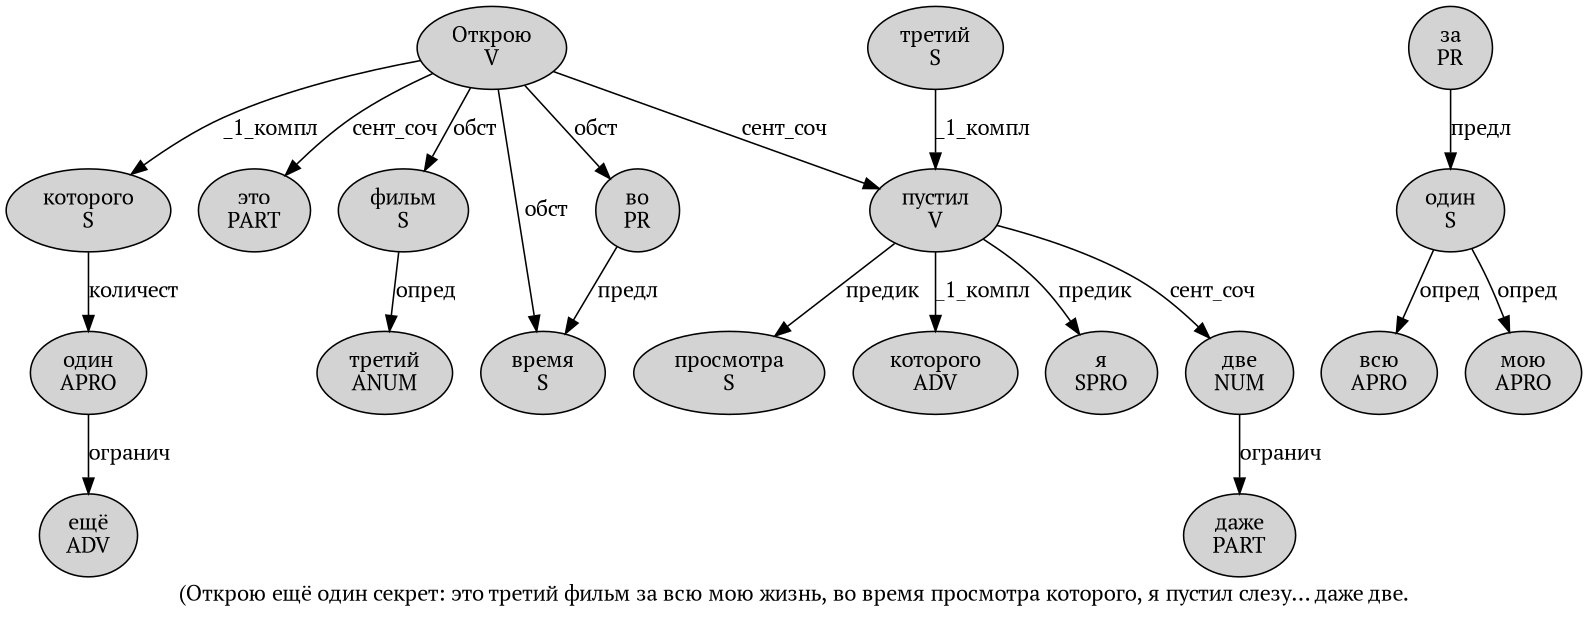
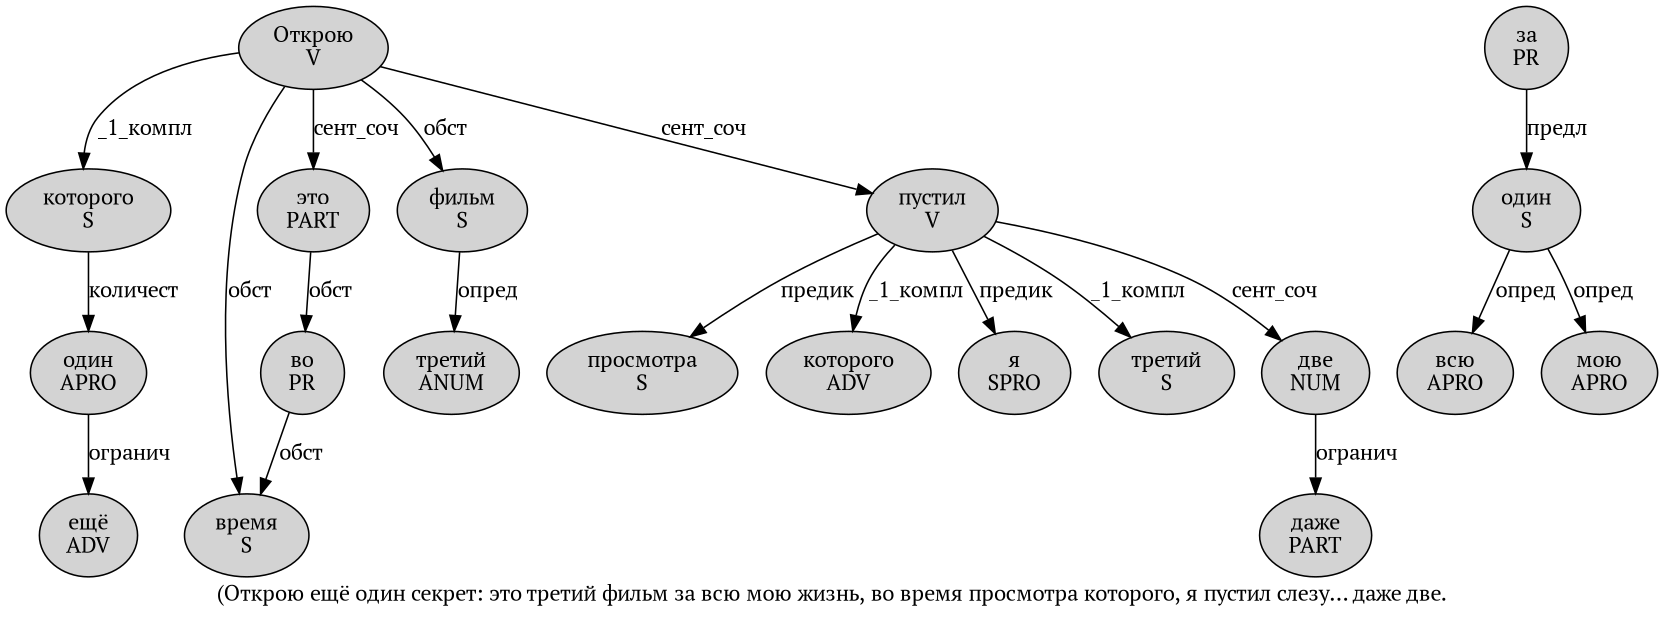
edge "третий S" -> "пустил V": reversed
edge "Открою V" -> "во PR": now "это PART" -> "во PR"
edge "во PR" -> "время S": label "предл" -> "обст"
